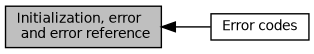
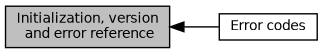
node "Initialization, error and error reference": label "Initialization, error and error reference" -> "Initialization, version and error reference"
